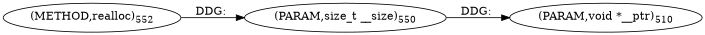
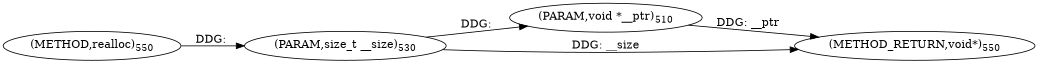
node "(METHOD,realloc)": text "552" -> "550"
node "(PARAM,size_t __size)": text "550" -> "530"
node "(METHOD_RETURN,void*)": added
